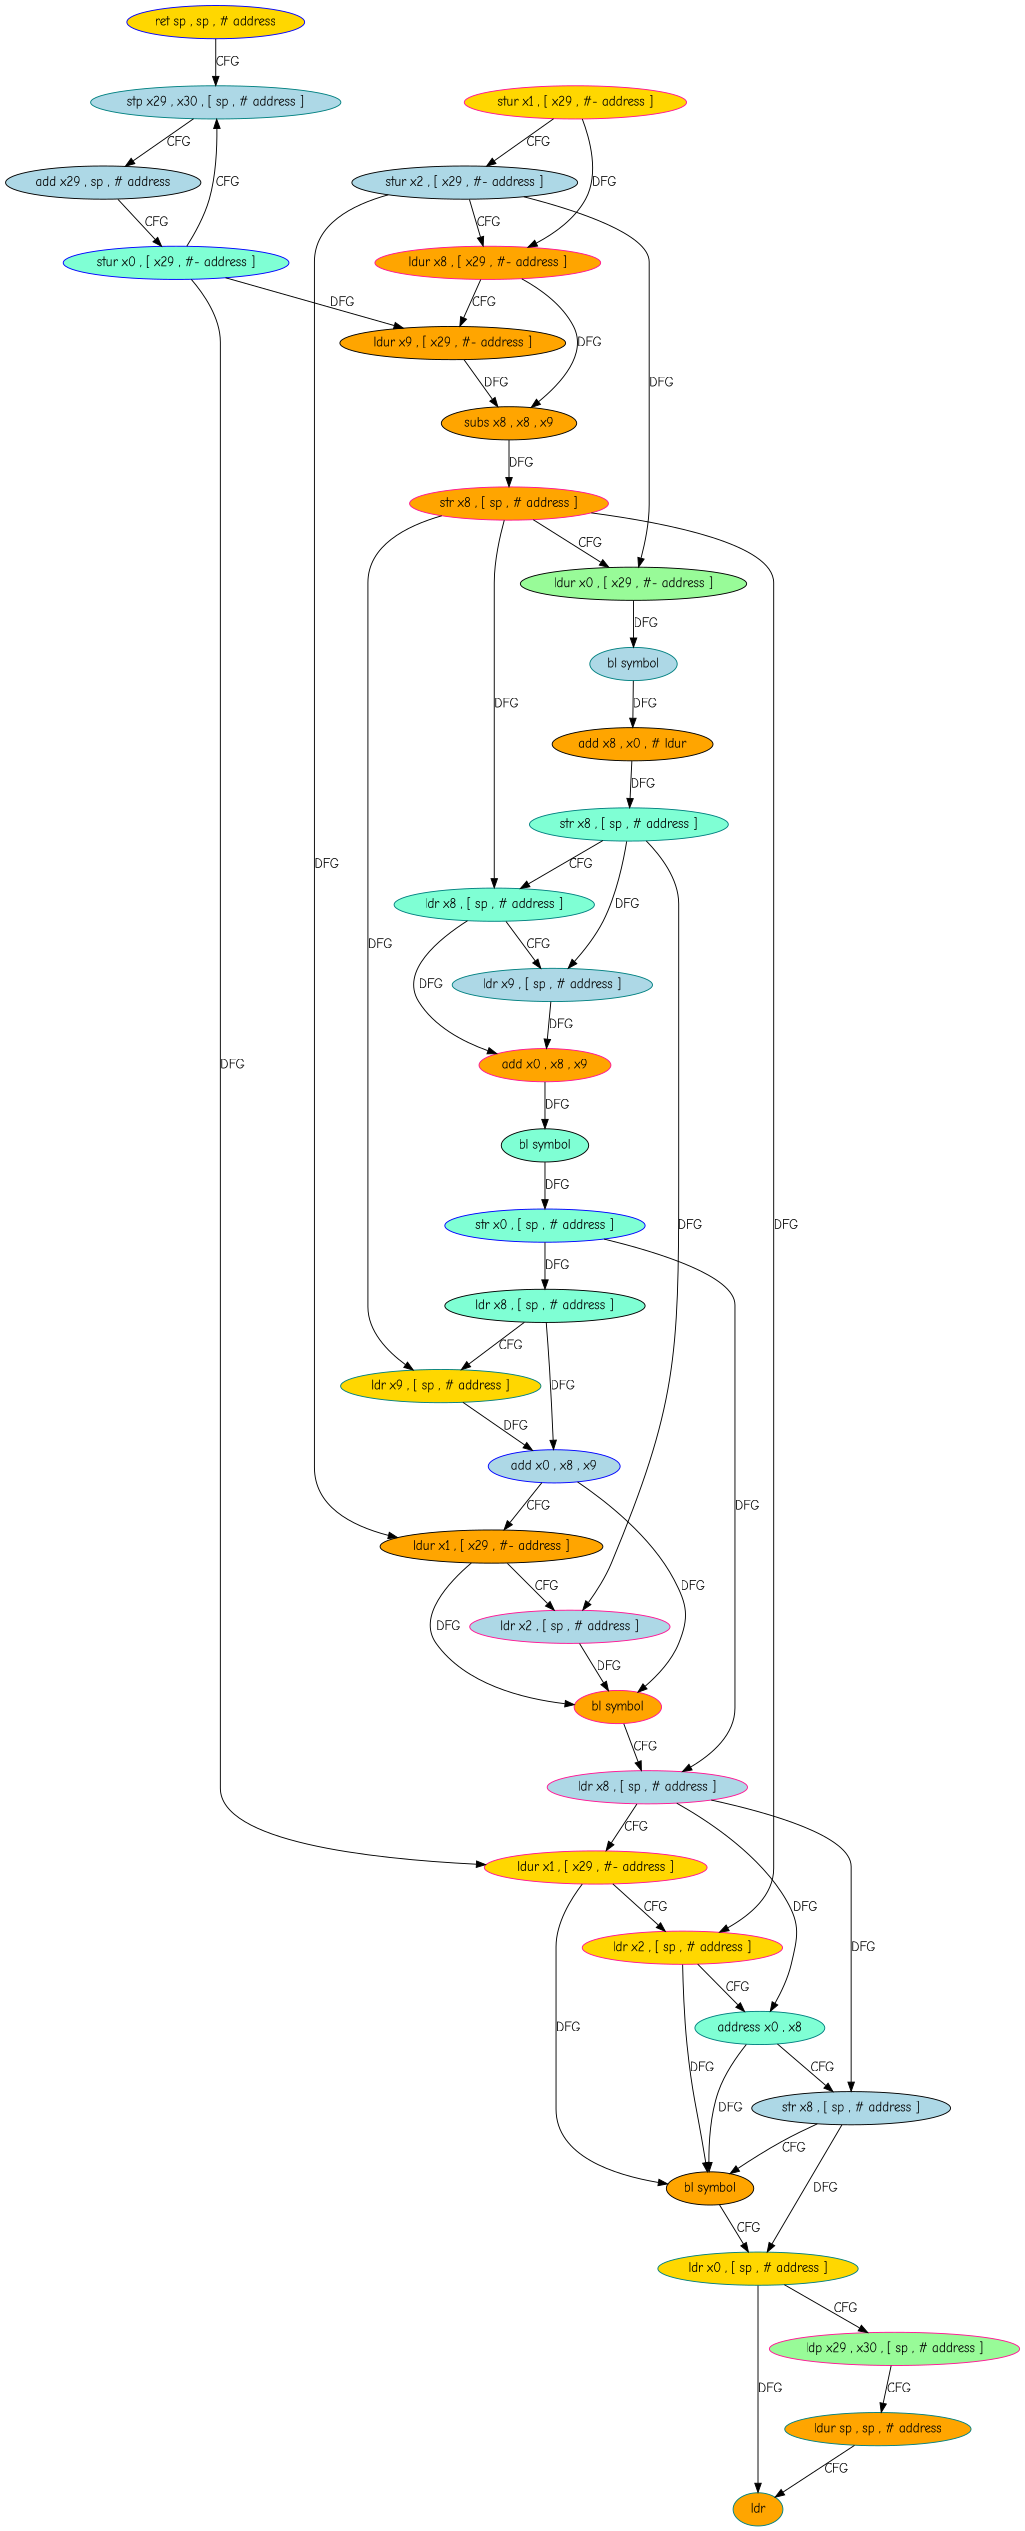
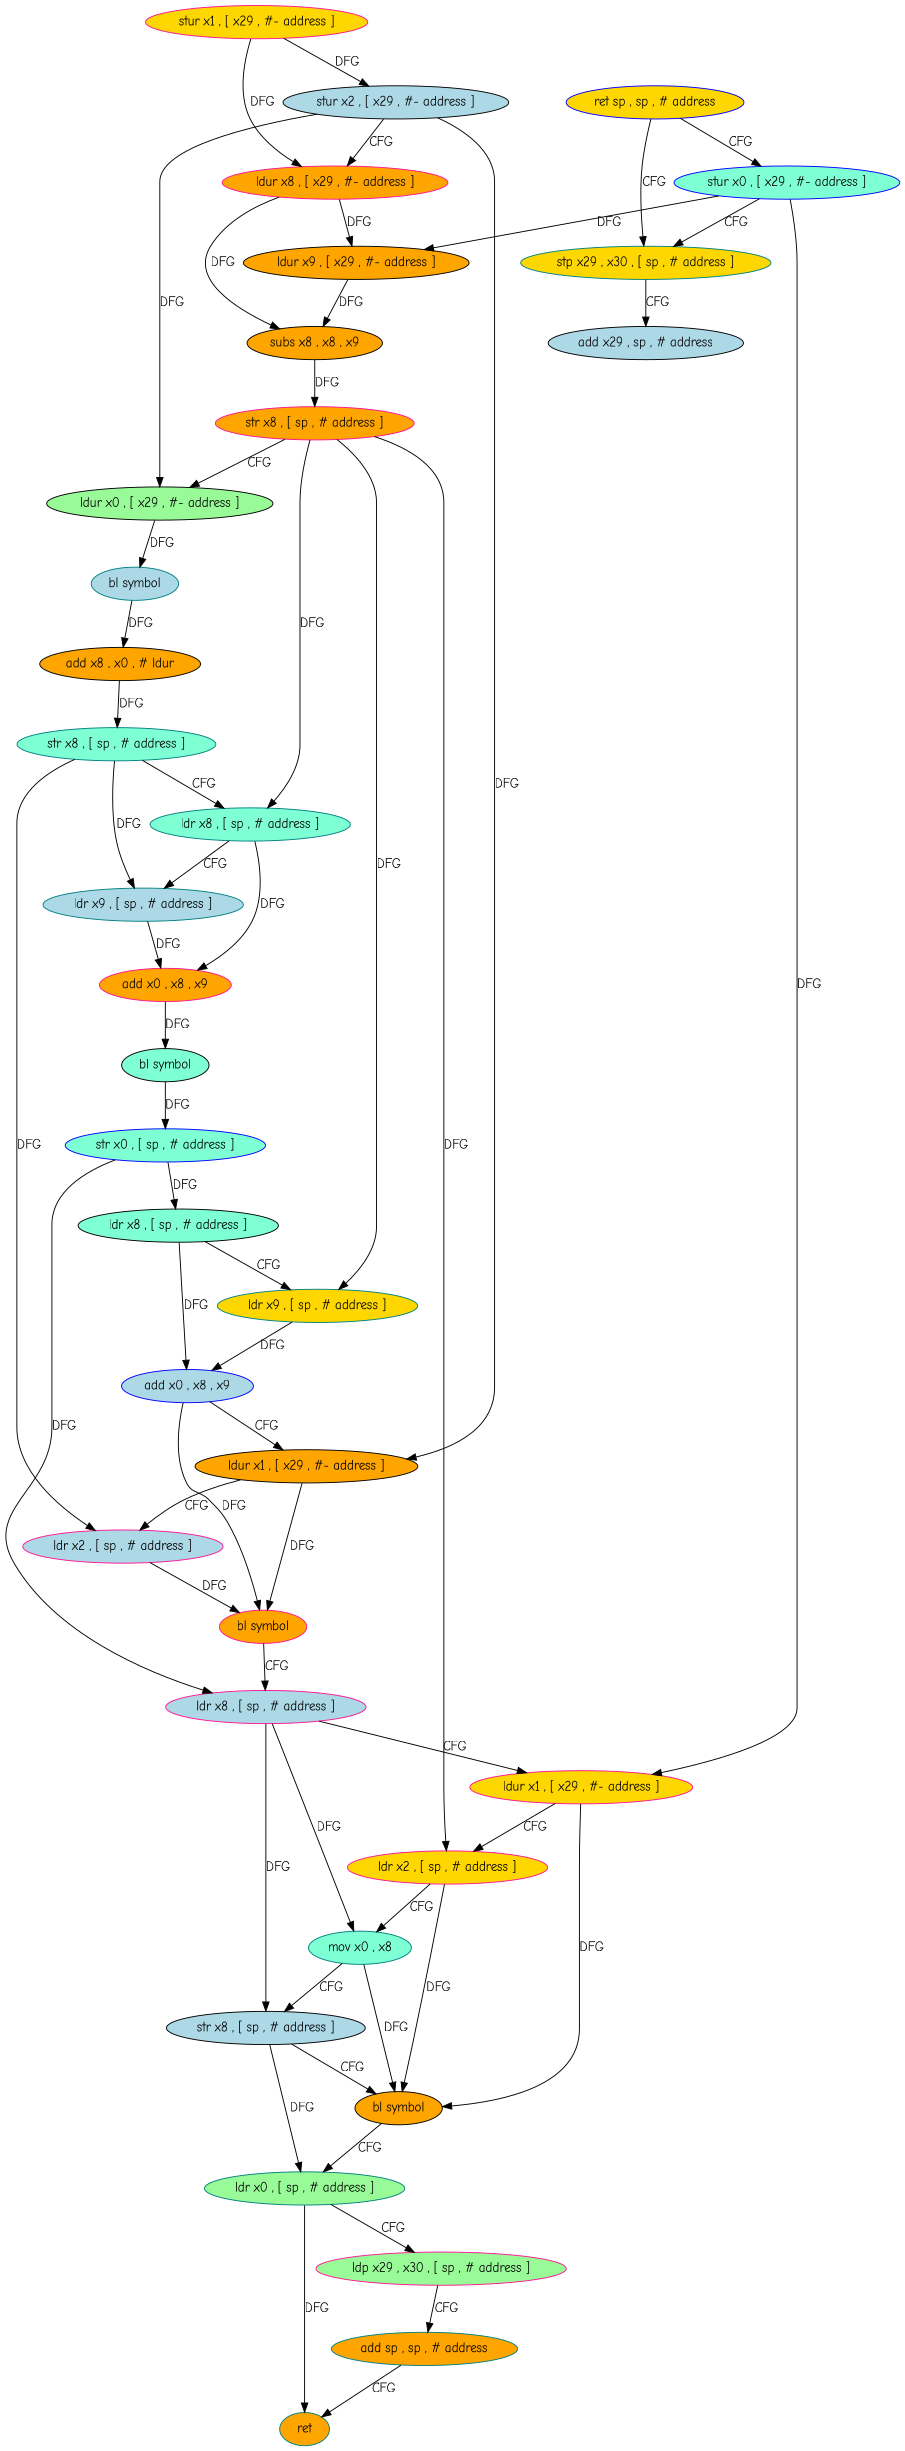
node "stp x29 , x30 , [ sp , # address ]": fillcolor lightblue -> gold
edge "stur x1 , [ x29 , #- address ]" -> "stur x2 , [ x29 , #- address ]": label "CFG" -> "DFG"
edge "add x29 , sp , # address" -> "stur x0 , [ x29 , #- address ]": now "ret sp , sp , # address" -> "stur x0 , [ x29 , #- address ]"
edge "ldur x8 , [ x29 , #- address ]" -> "ldur x9 , [ x29 , #- address ]": label "CFG" -> "DFG"
node "address x0 , x8": label "address x0 , x8" -> "mov x0 , x8"
node "ldr x0 , [ sp , # address ]": fillcolor gold -> palegreen
node "ldur sp , sp , # address": label "ldur sp , sp , # address" -> "add sp , sp , # address"
node "ldr": label "ldr" -> "ret"
